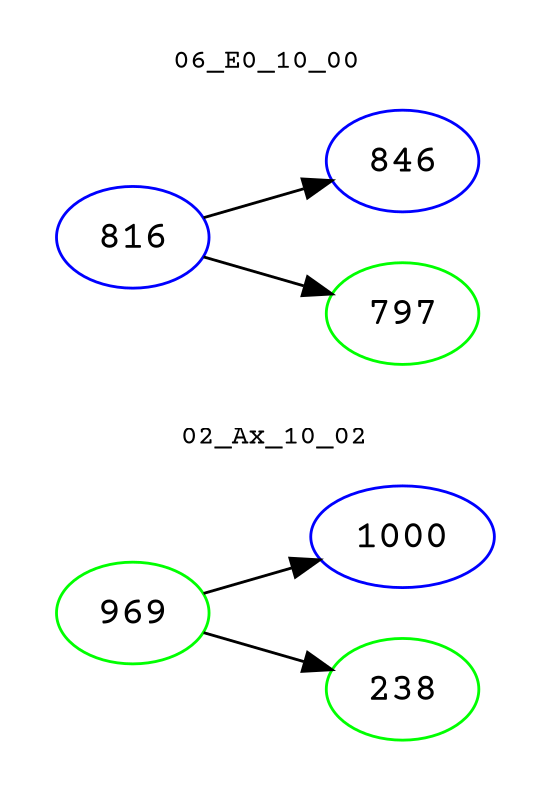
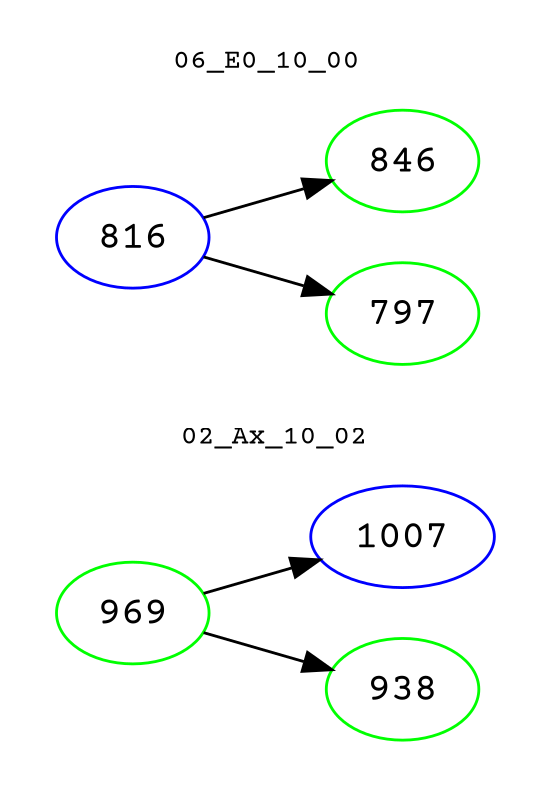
node "846": color blue -> green
node "1000": label "1000" -> "1007"
node "238": label "238" -> "938"
